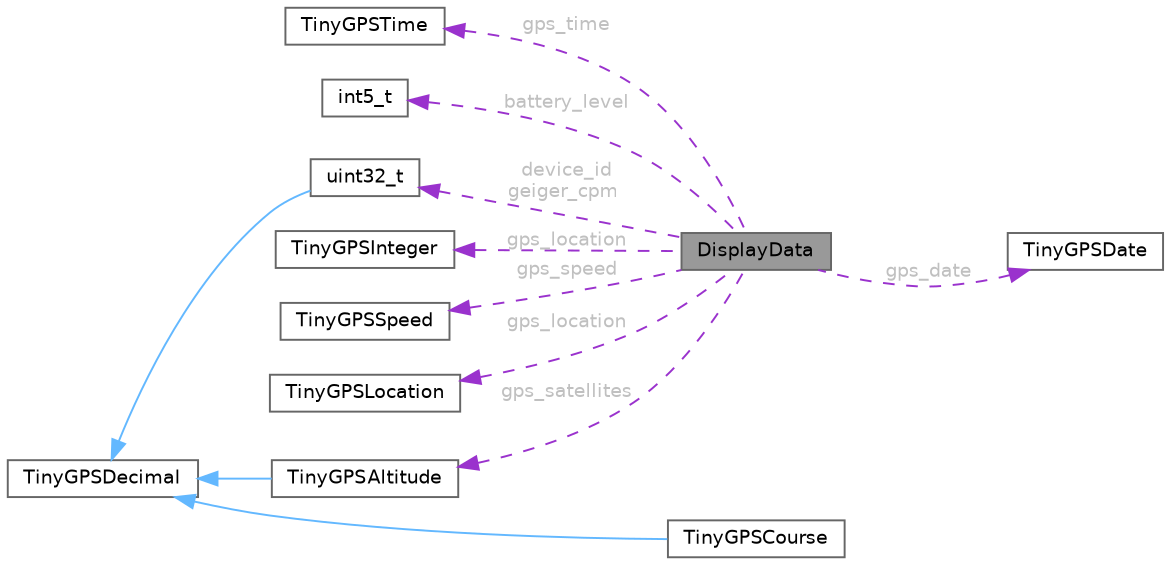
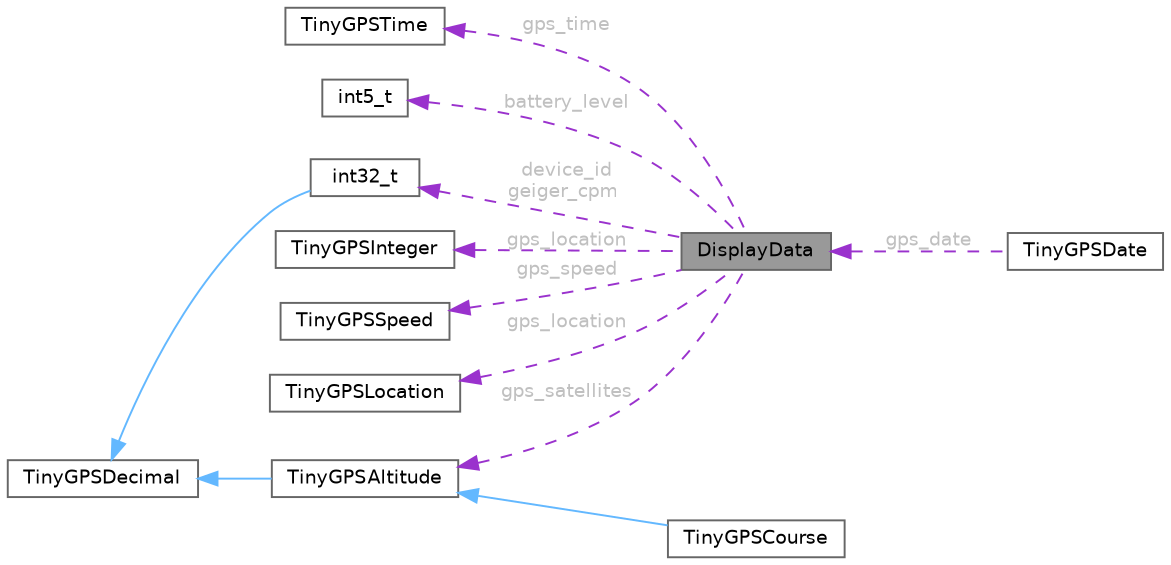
node "uint32_t": label "uint32_t" -> "int32_t"
edge "DisplayData" -> "TinyGPSDate": reversed
edge "TinyGPSCourse" -> "TinyGPSDecimal": now "TinyGPSCourse" -> "TinyGPSAltitude"
